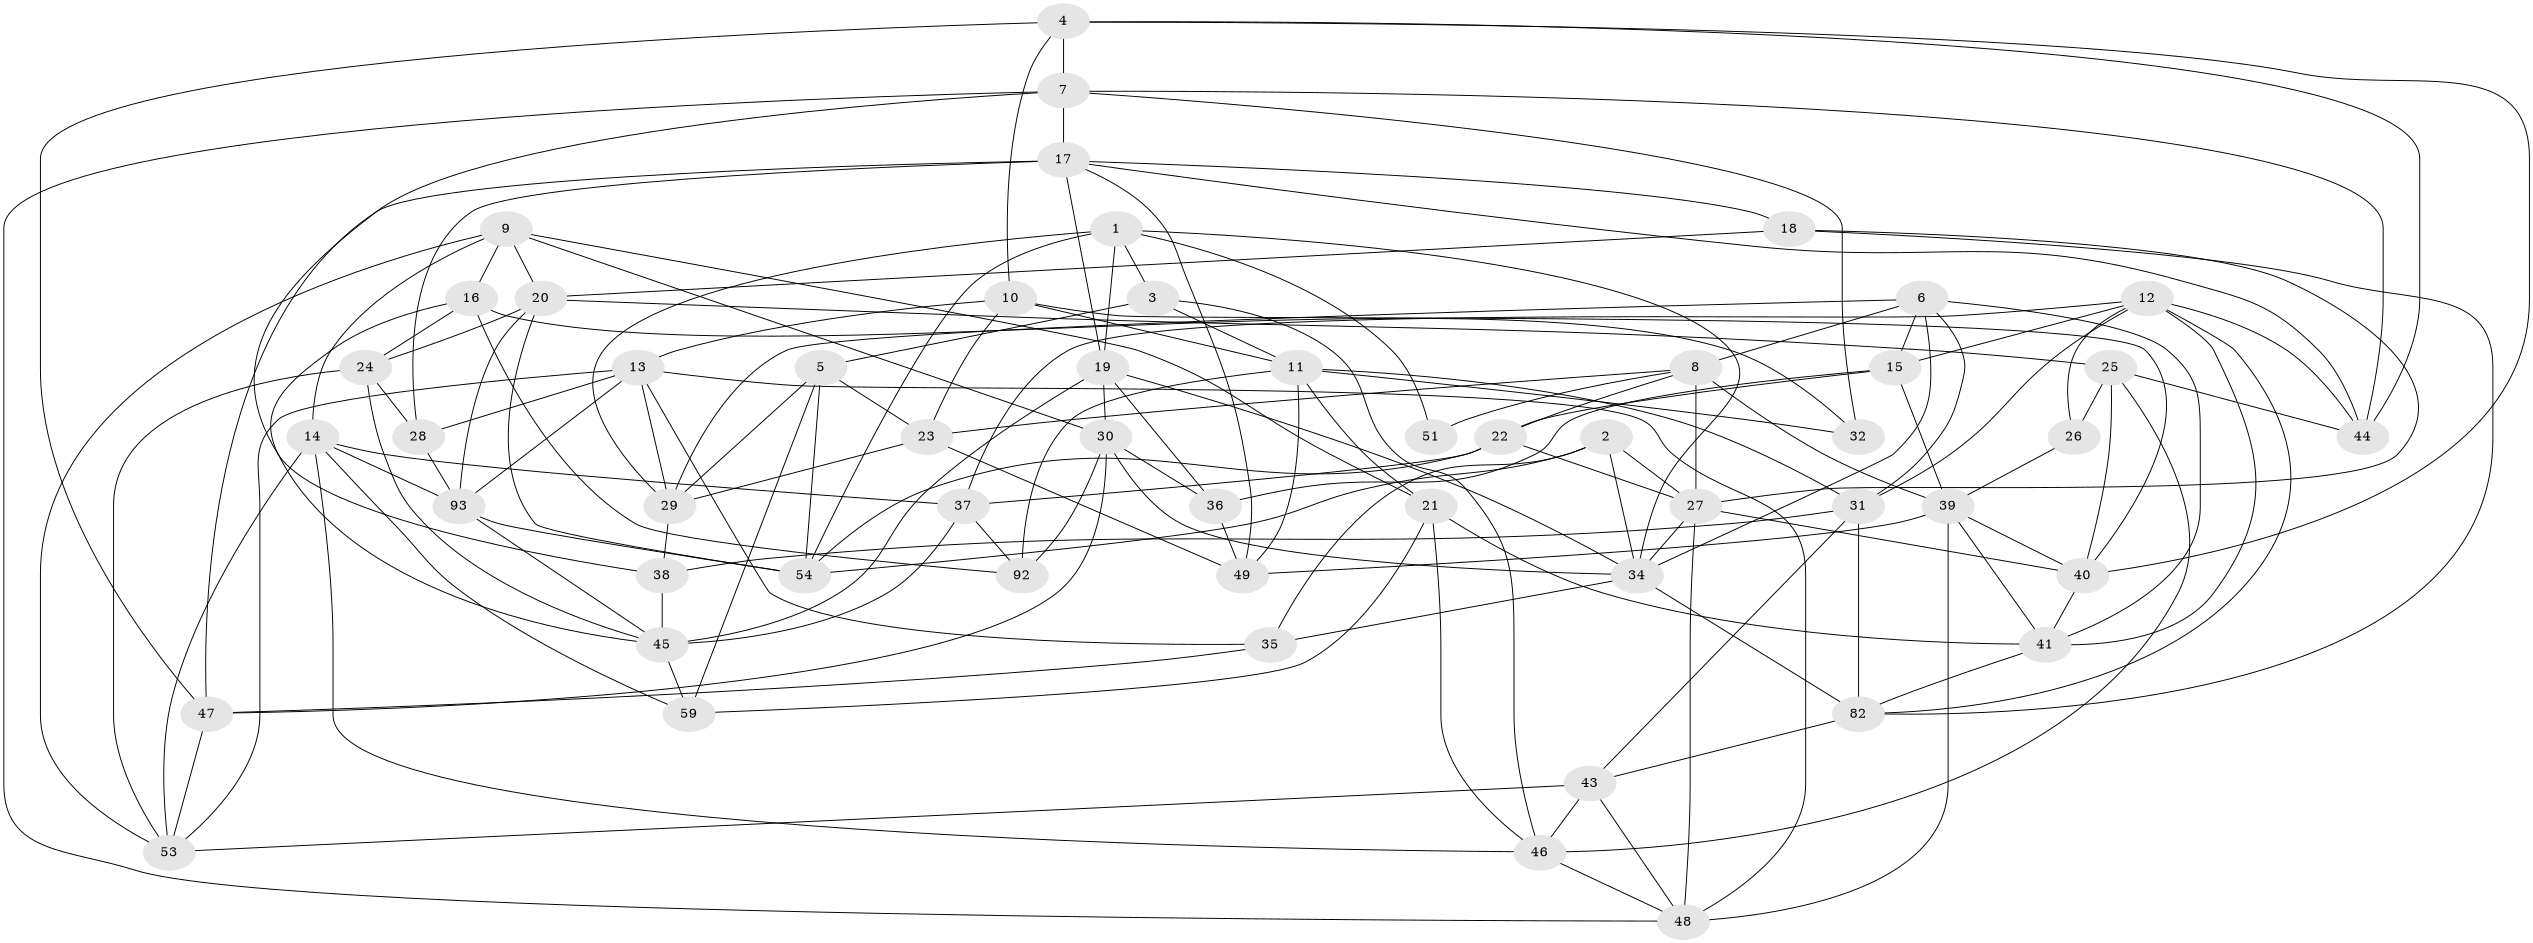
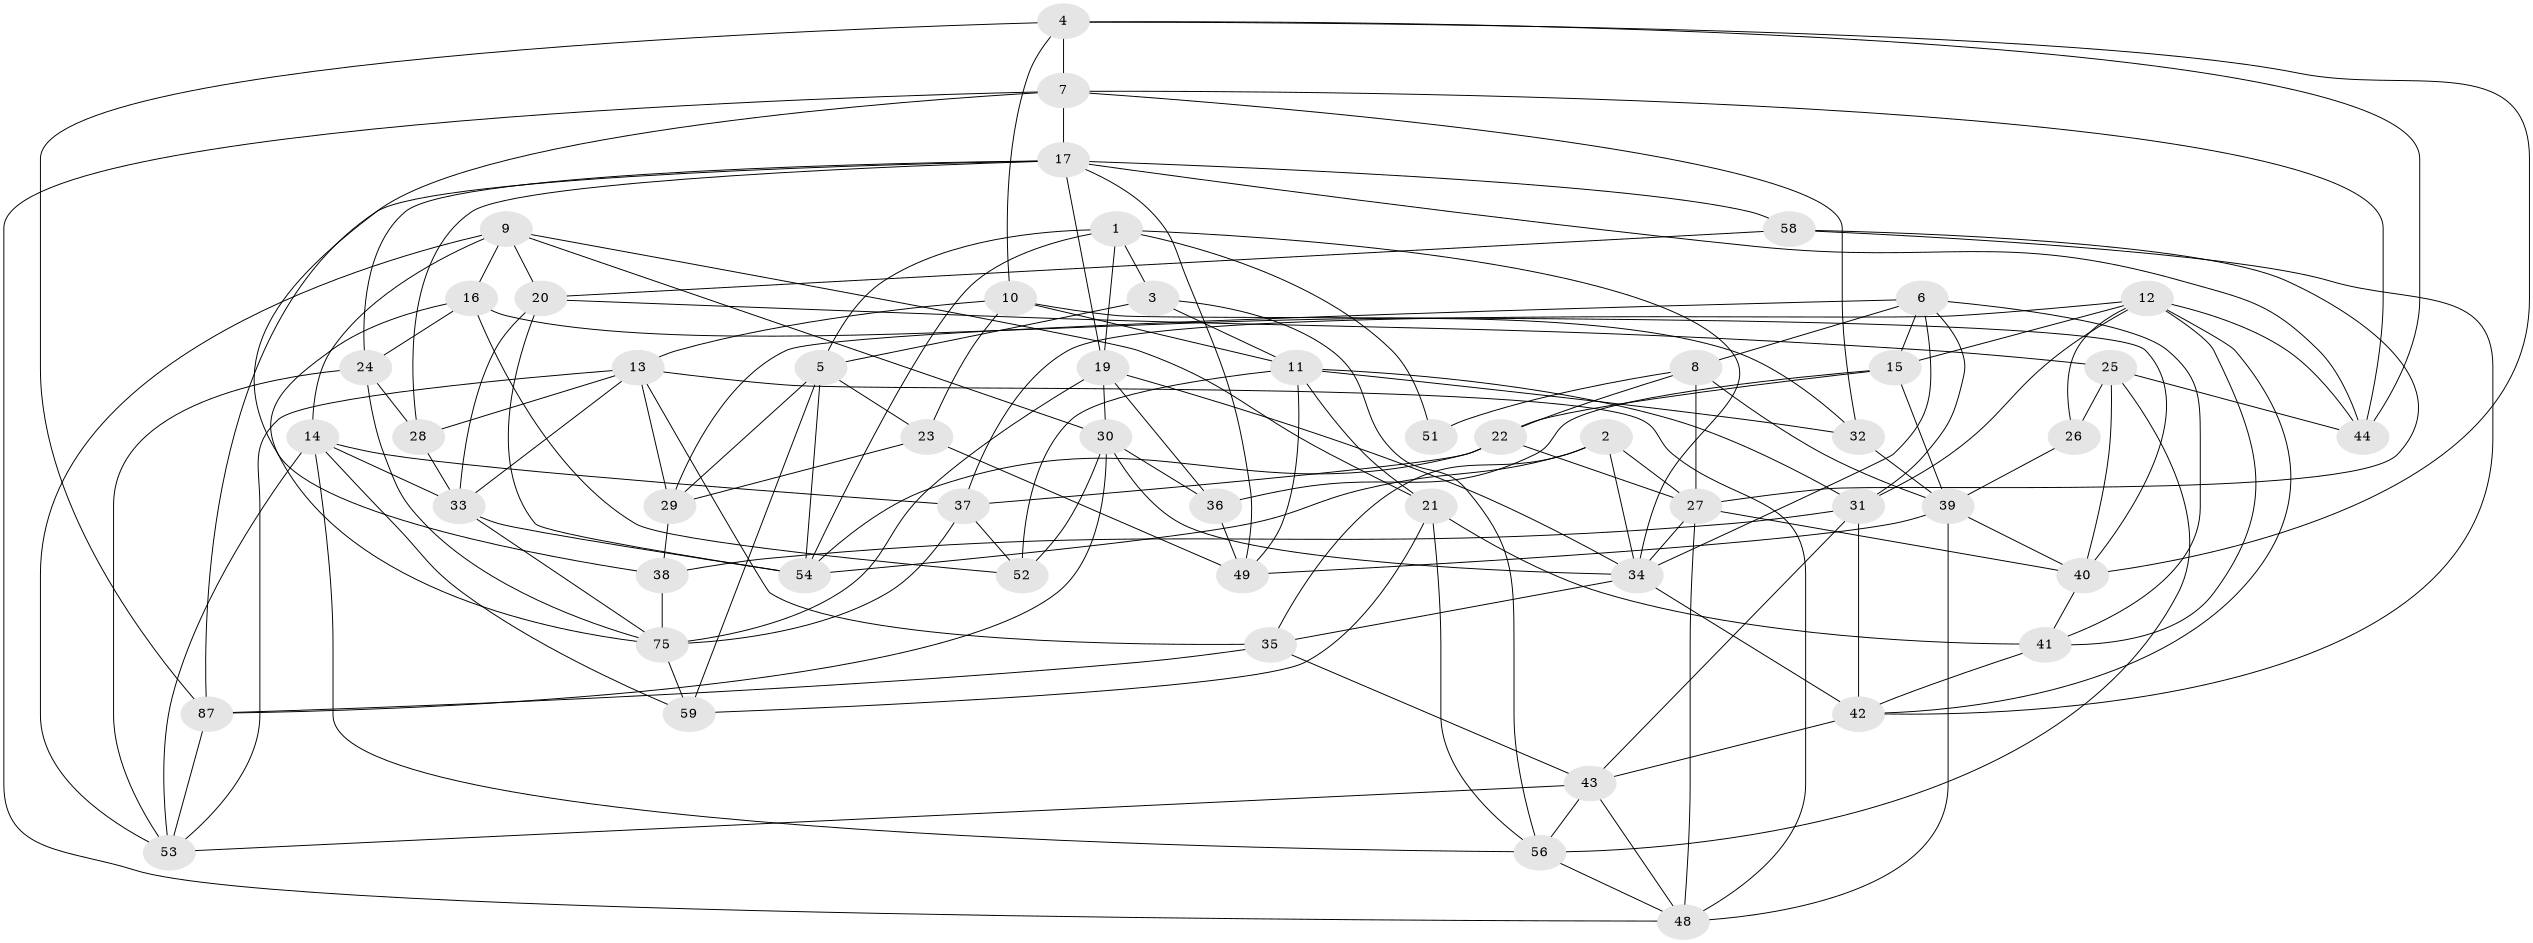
node "18": label "18" -> "58"
edge "1" -- "29": now "1" -- "5"
edge "20" -- "24": now "17" -- "24"
edge "8" -- "23": removed
node "93": label "93" -> "33"
node "92": label "92" -> "52"
edge "39" -- "41": now "39" -- "32"
node "45": label "45" -> "75"
node "47": label "47" -> "87"
edge "35" -- "43": added
node "82": label "82" -> "42"
node "46": label "46" -> "56"
